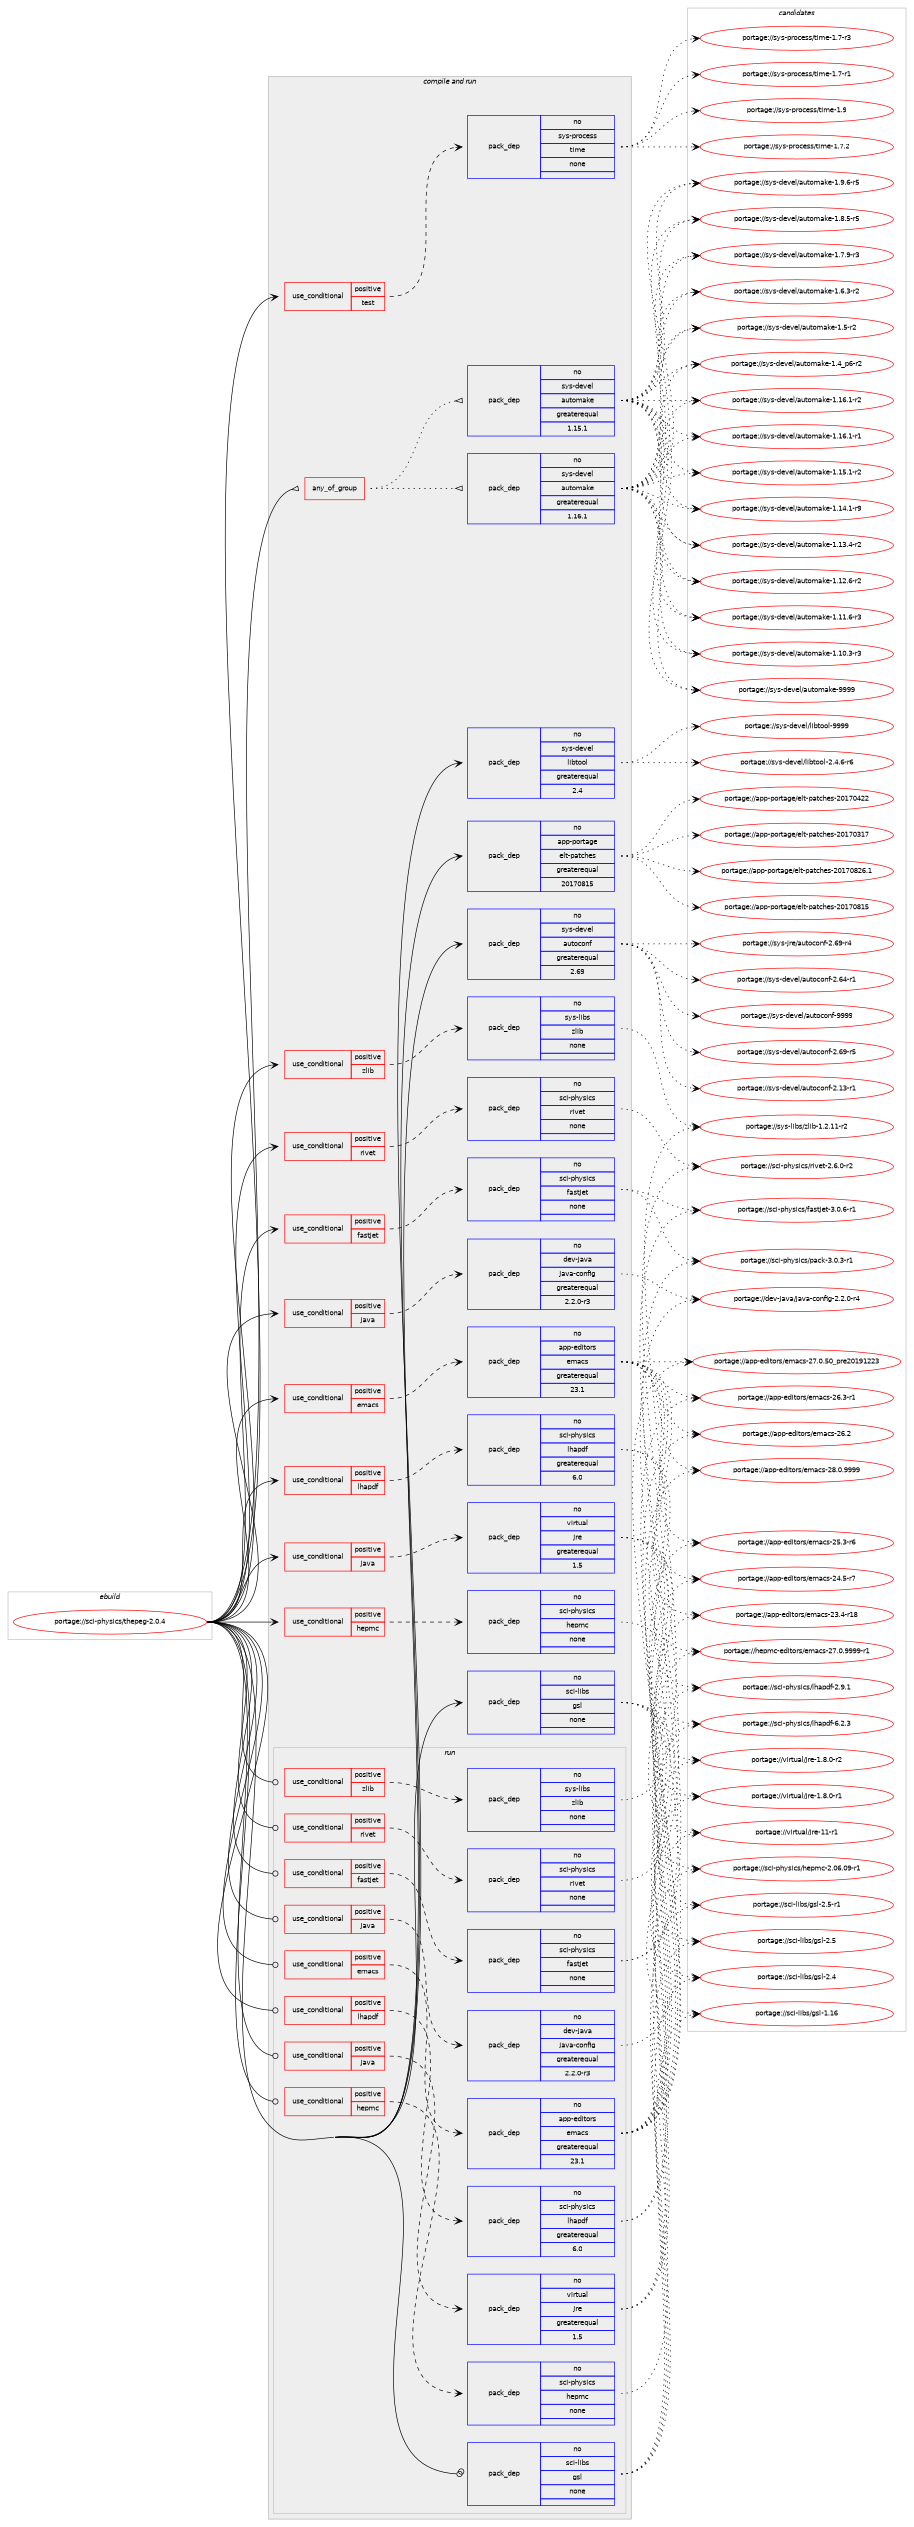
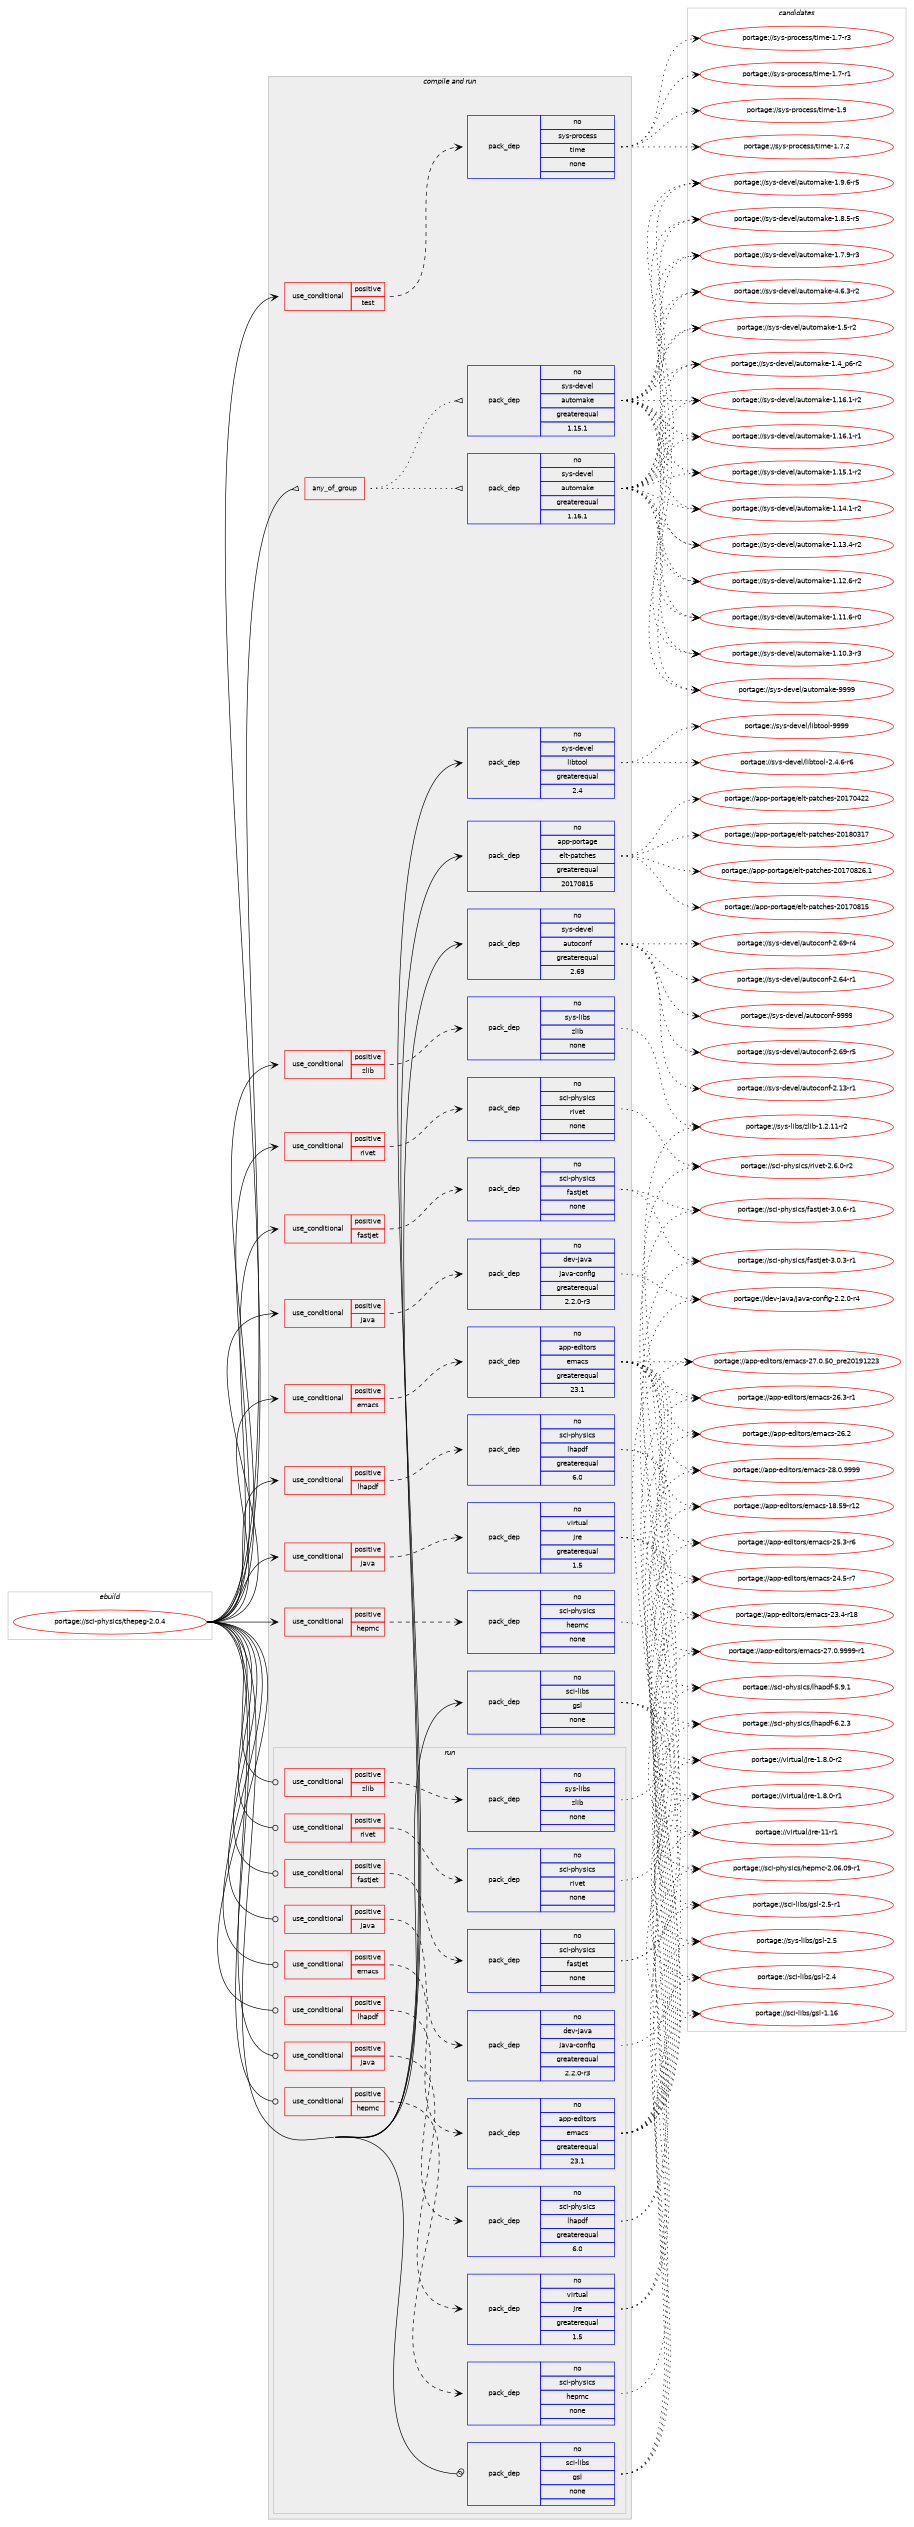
node "portage://sys-devel/automake-1.6.3-r2": label "portage://sys-devel/automake-1.6.3-r2" -> "portage://sys-devel/automake-4.6.3-r2"
node "portage://sys-devel/automake-1.14.1-r9": label "portage://sys-devel/automake-1.14.1-r9" -> "portage://sys-devel/automake-1.14.1-r2"
node "portage://sys-devel/automake-1.11.6-r3": label "portage://sys-devel/automake-1.11.6-r3" -> "portage://sys-devel/automake-1.11.6-r0"
node "portage://app-portage/elt-patches-20170317": label "portage://app-portage/elt-patches-20170317" -> "portage://app-portage/elt-patches-20180317"
node "portage://sys-jre/autoconf-2.69-r4": label "portage://sys-jre/autoconf-2.69-r4" -> "portage://sys-devel/autoconf-2.69-r4"
node "portage://sci-physics/pack-3.0.3-r1": label "portage://sci-physics/pack-3.0.3-r1" -> "portage://sci-physics/fastjet-3.0.3-r1"
node "portage://app-editors/emacs-18.59-r12": added
node "portage://hepmc-editors/emacs-27.0.9999-r1": label "portage://hepmc-editors/emacs-27.0.9999-r1" -> "portage://app-editors/emacs-27.0.9999-r1"
node "portage://sci-physics/lhapdf-2.9.1": label "portage://sci-physics/lhapdf-2.9.1" -> "portage://sci-physics/lhapdf-5.9.1"
node "portage://sci-libs/gsl-2.5": label "portage://sci-libs/gsl-2.5" -> "portage://sys-libs/gsl-2.5"
